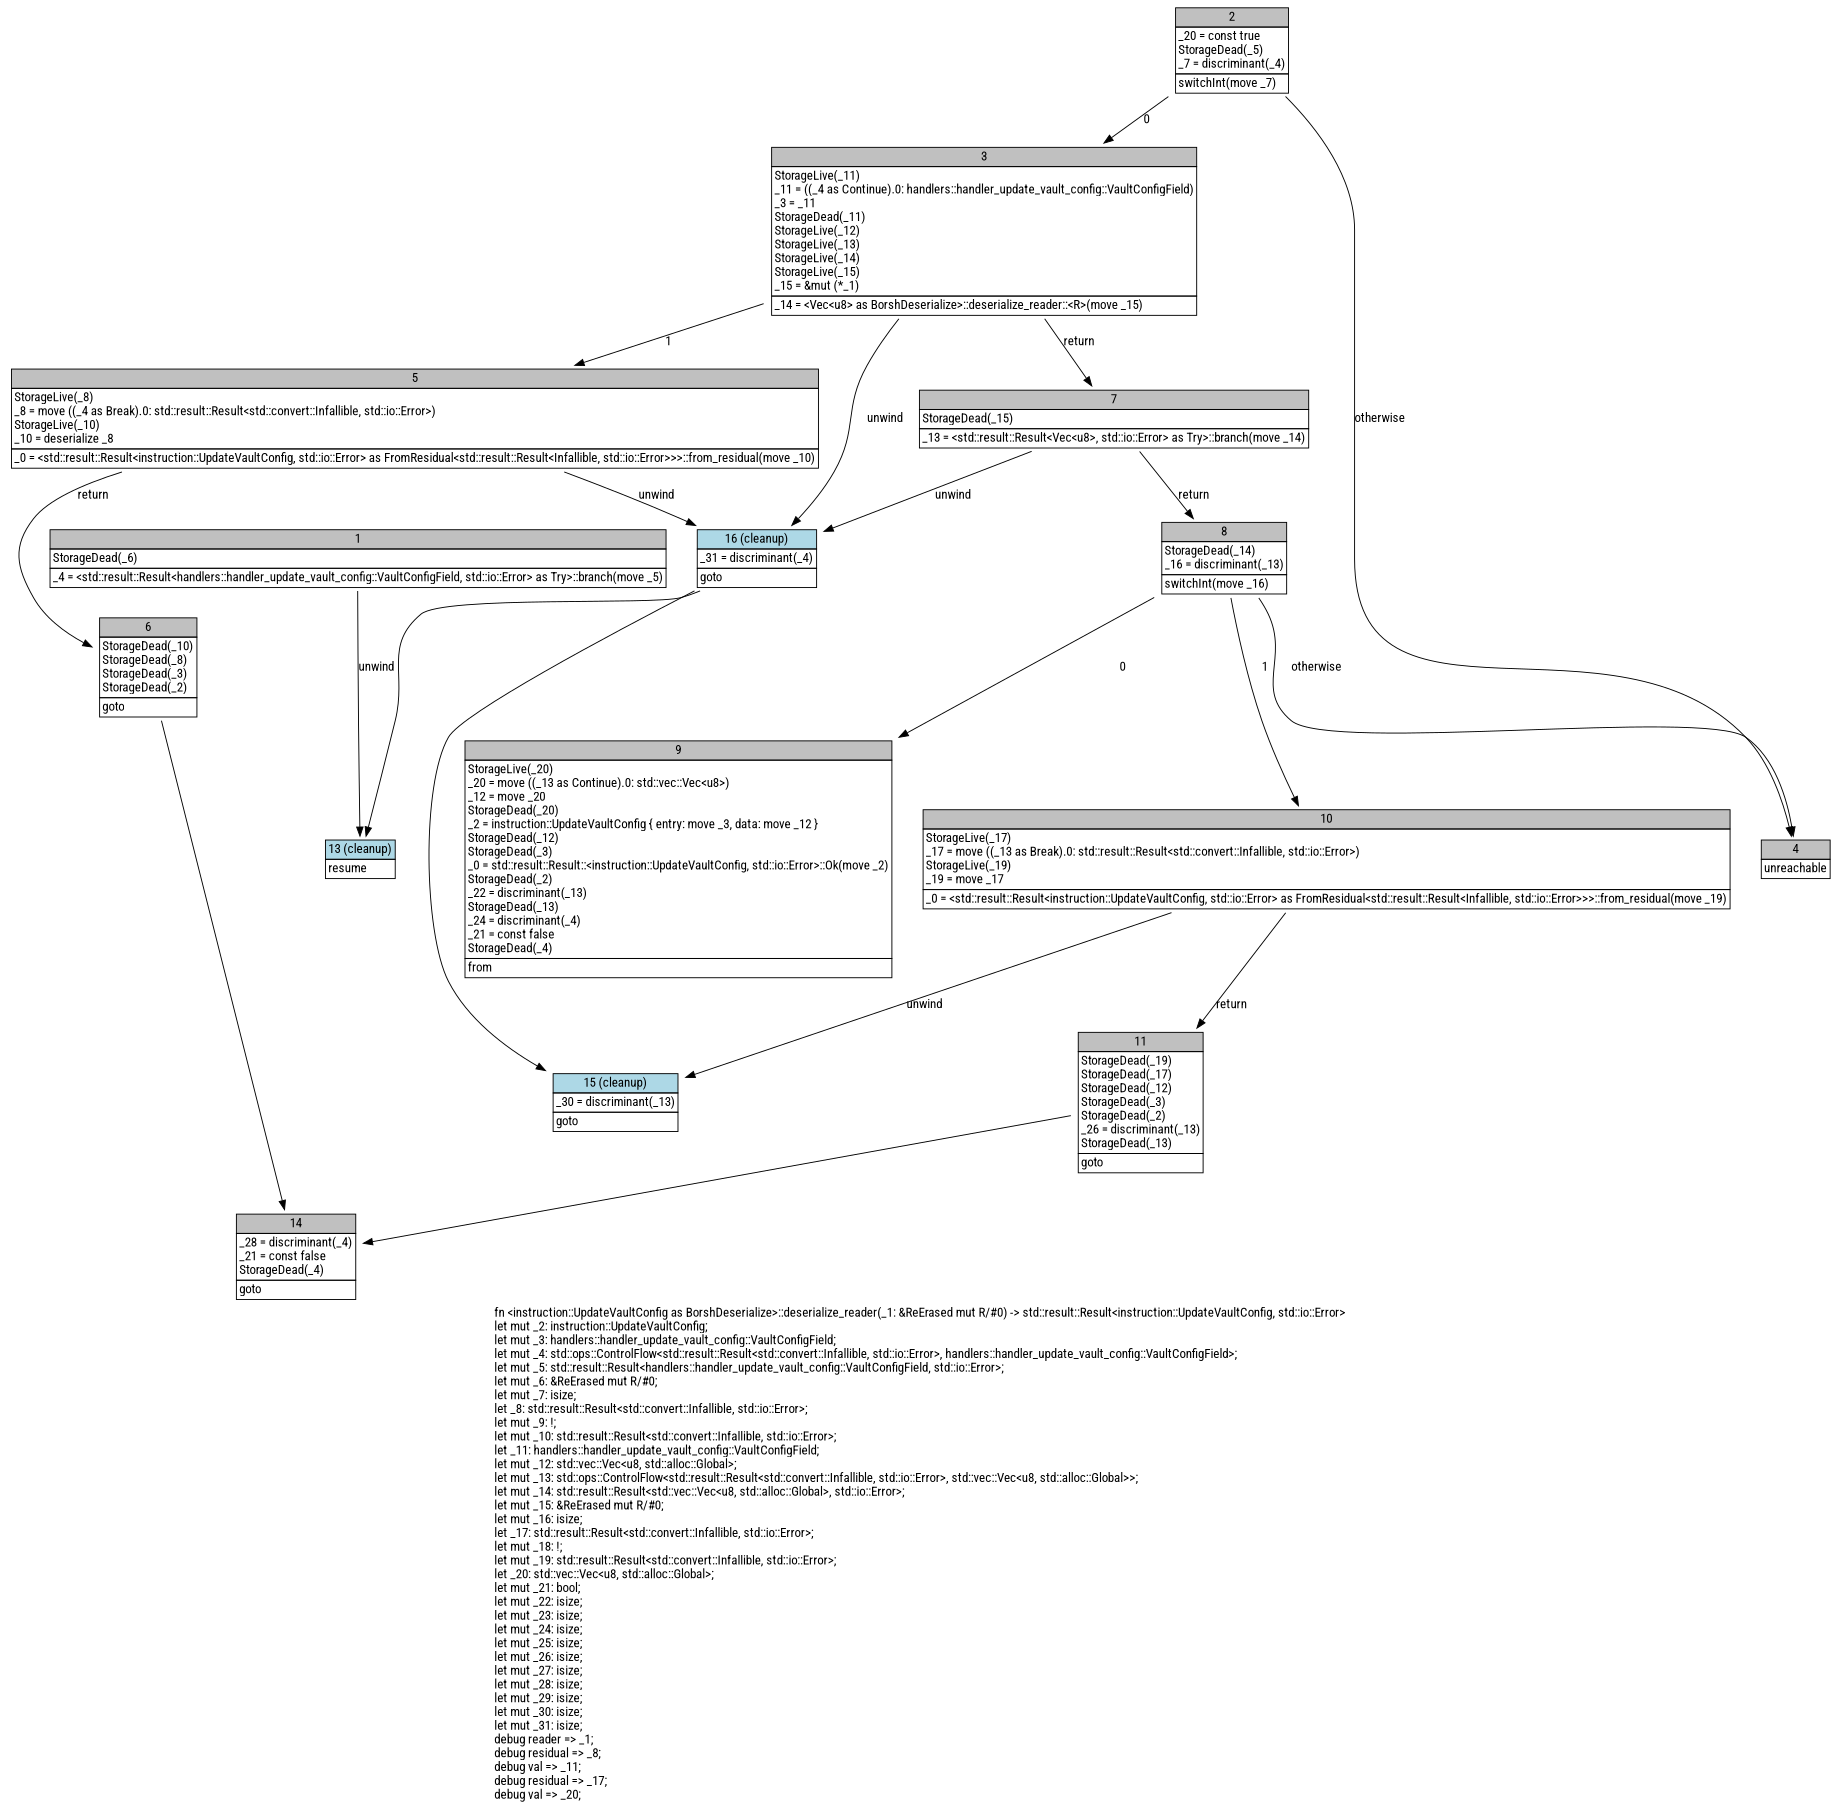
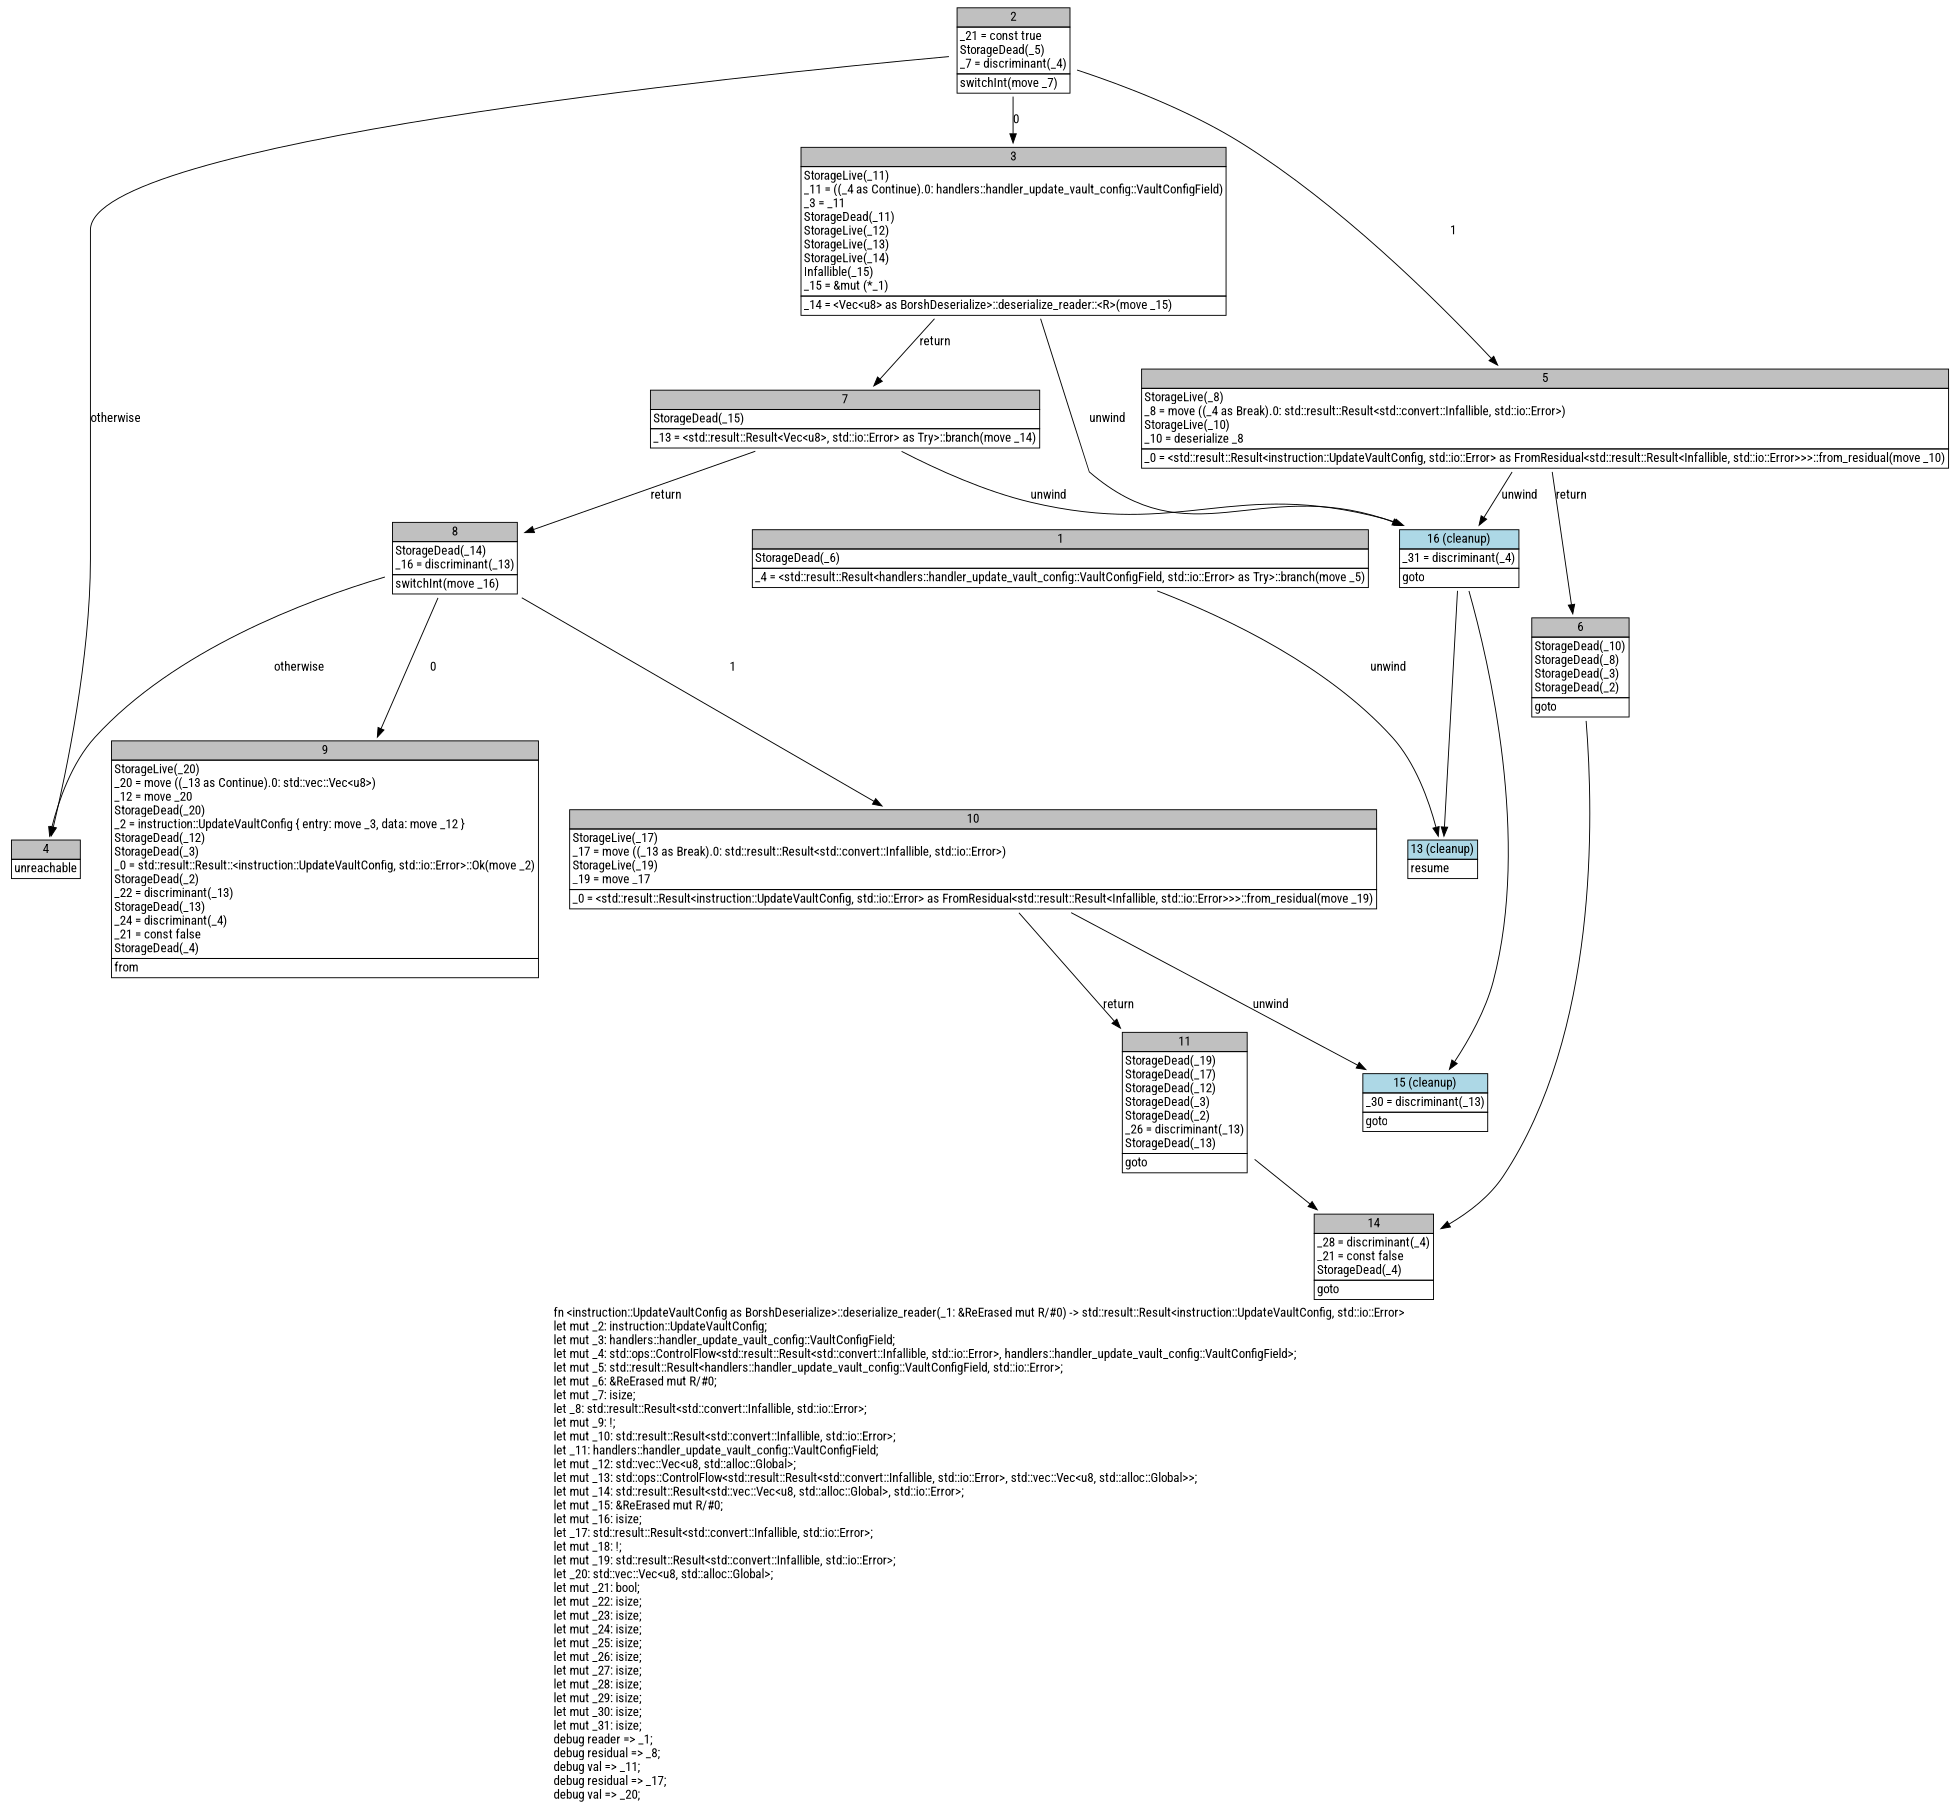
node "2": text "_20 = const true" -> "_21 = const true"
node "3": text "StorageLive(_15)" -> "Infallible(_15)"
edge "3" -> "5": now "2" -> "5"
